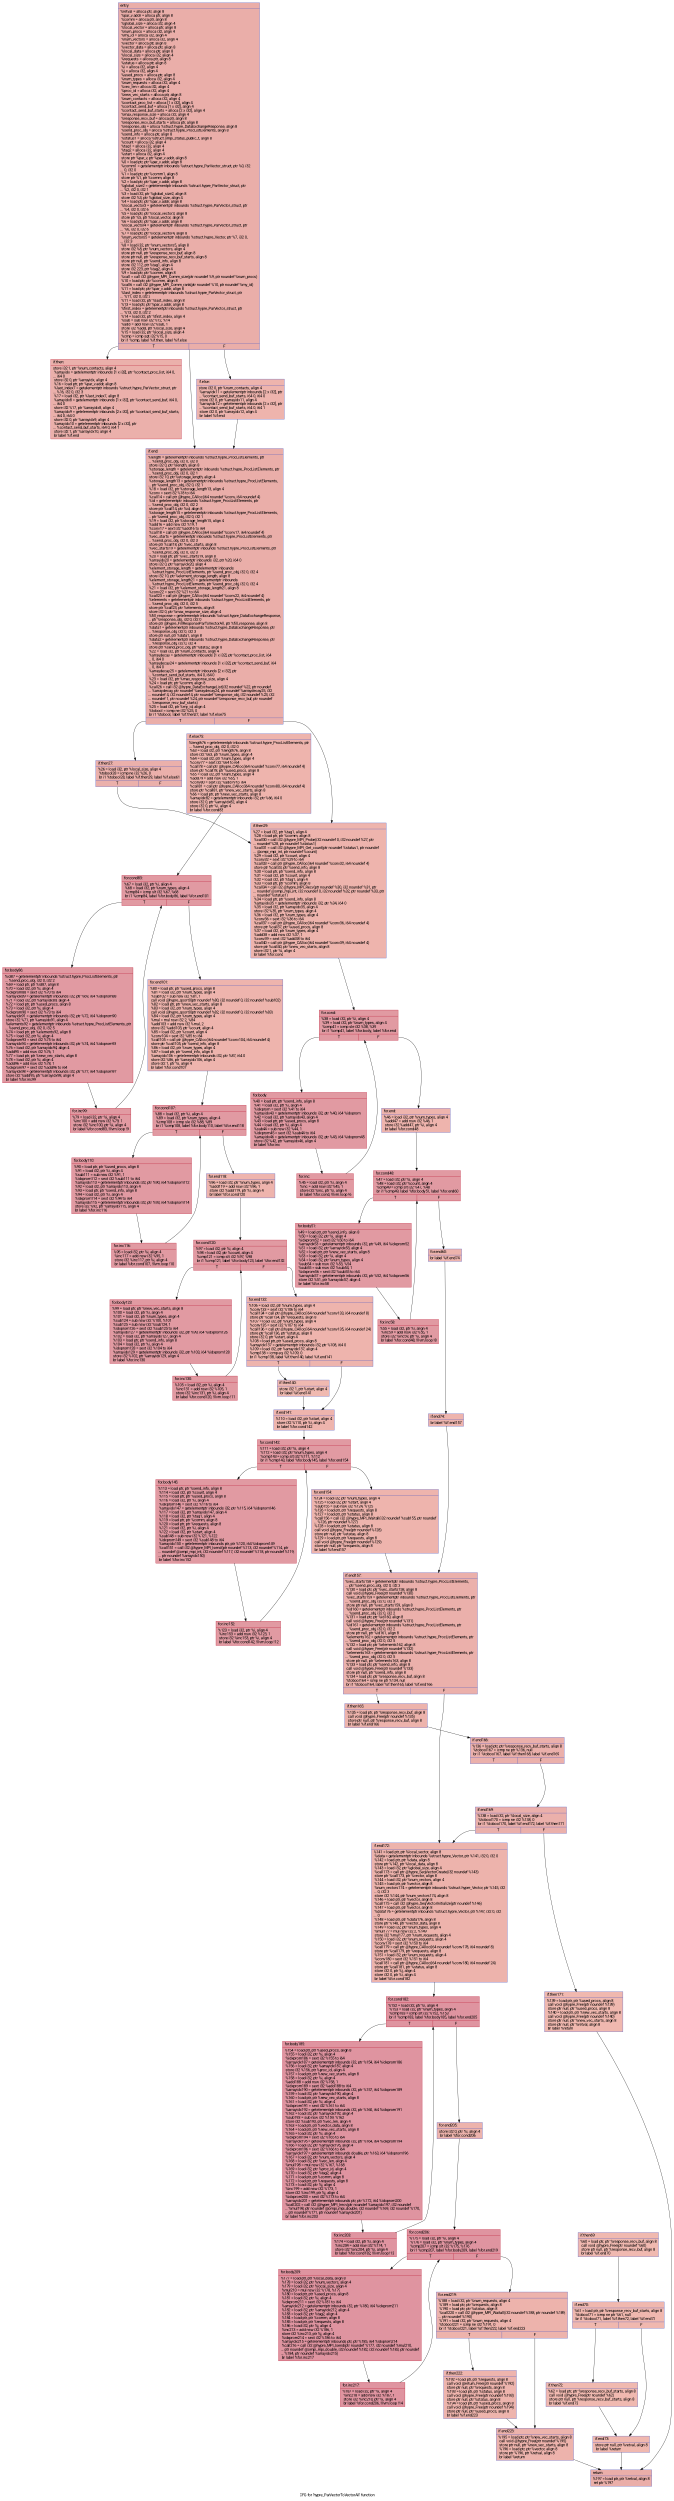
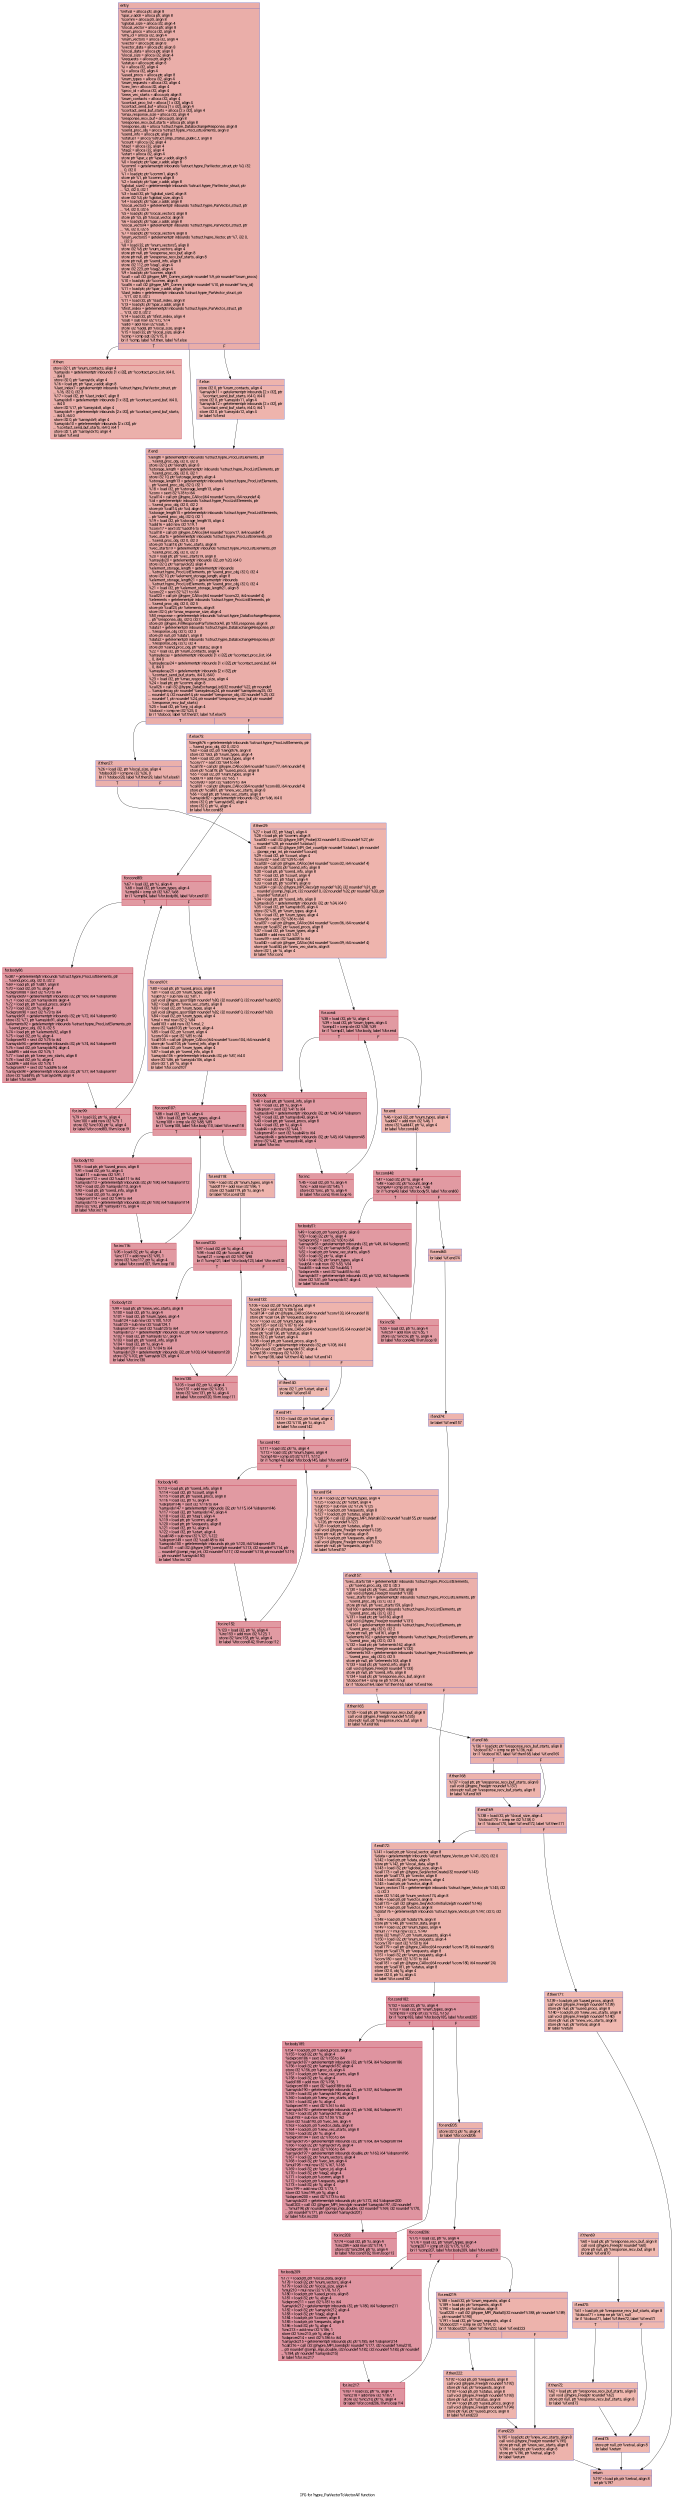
edge "if.end:" -> "if.then29:": now "if.end:" -> "if.else75:"
node "if.then168:": added
node "if.end172:": text "store i32 0, ptr %j, align 4" -> "store i32 0, obj %j, align 4"
node "if.then222:": text "call void @return_Free(ptr noundef %192)" -> "call void @hypre_Free(ptr noundef %192)"
